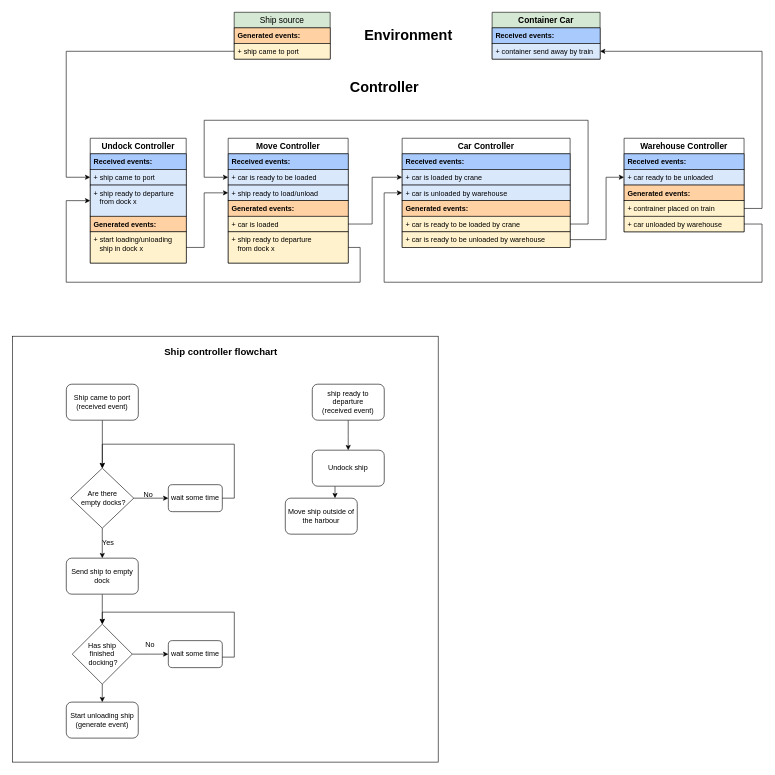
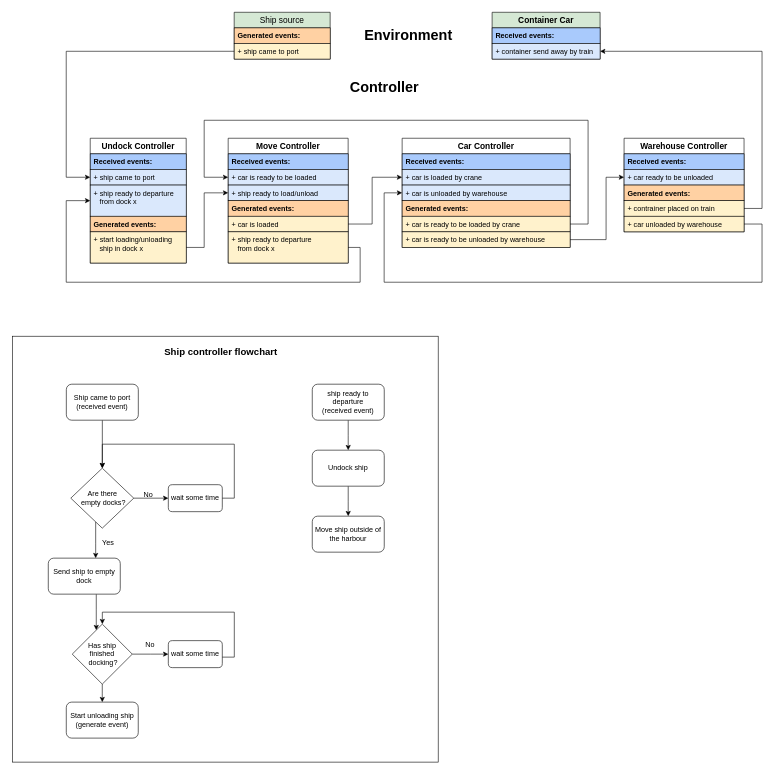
node "Move ship outside of the harbour": moved (321, 516) -> (348, 534)
node "Send ship to empty dock": moved (102, 576) -> (84, 576)
